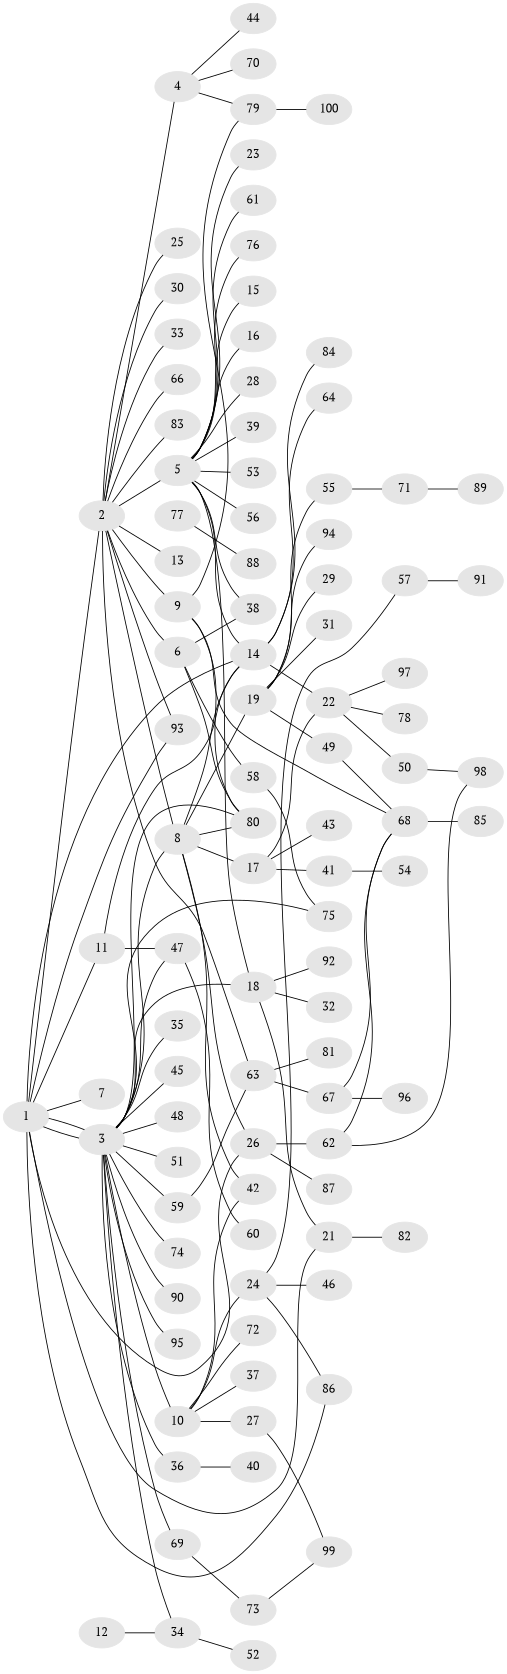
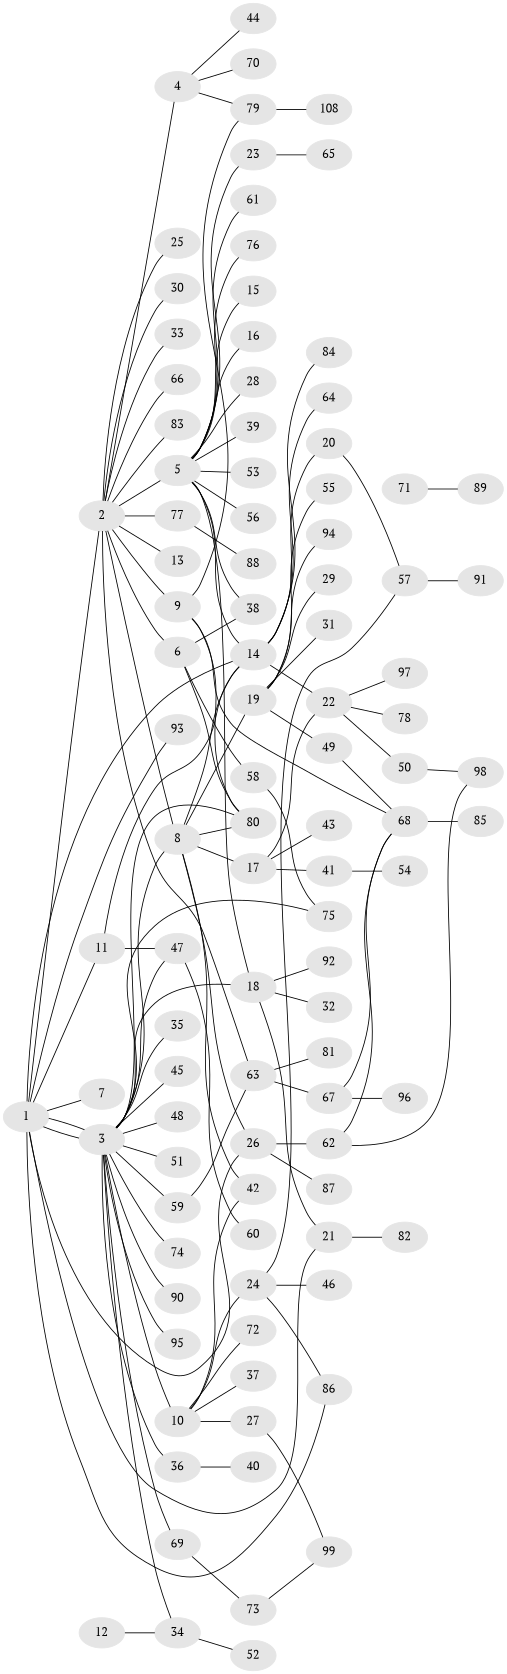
node "100": label "100" -> "108"
node "65": added
node "20": added
edge "55" -- "71": removed
edge "2" -- "93": now "2" -- "77"
